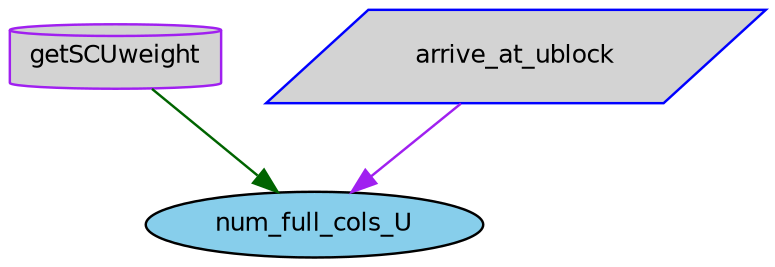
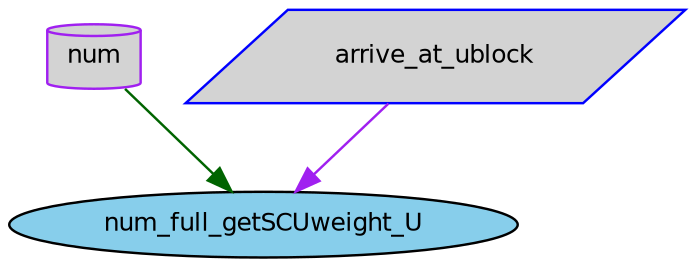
node "getSCUweight": label "getSCUweight" -> "num"
node "num_full_cols_U": label "num_full_cols_U" -> "num_full_getSCUweight_U"
